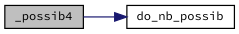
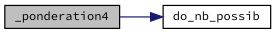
node "_possib4": label "_possib4" -> "_ponderation4"
